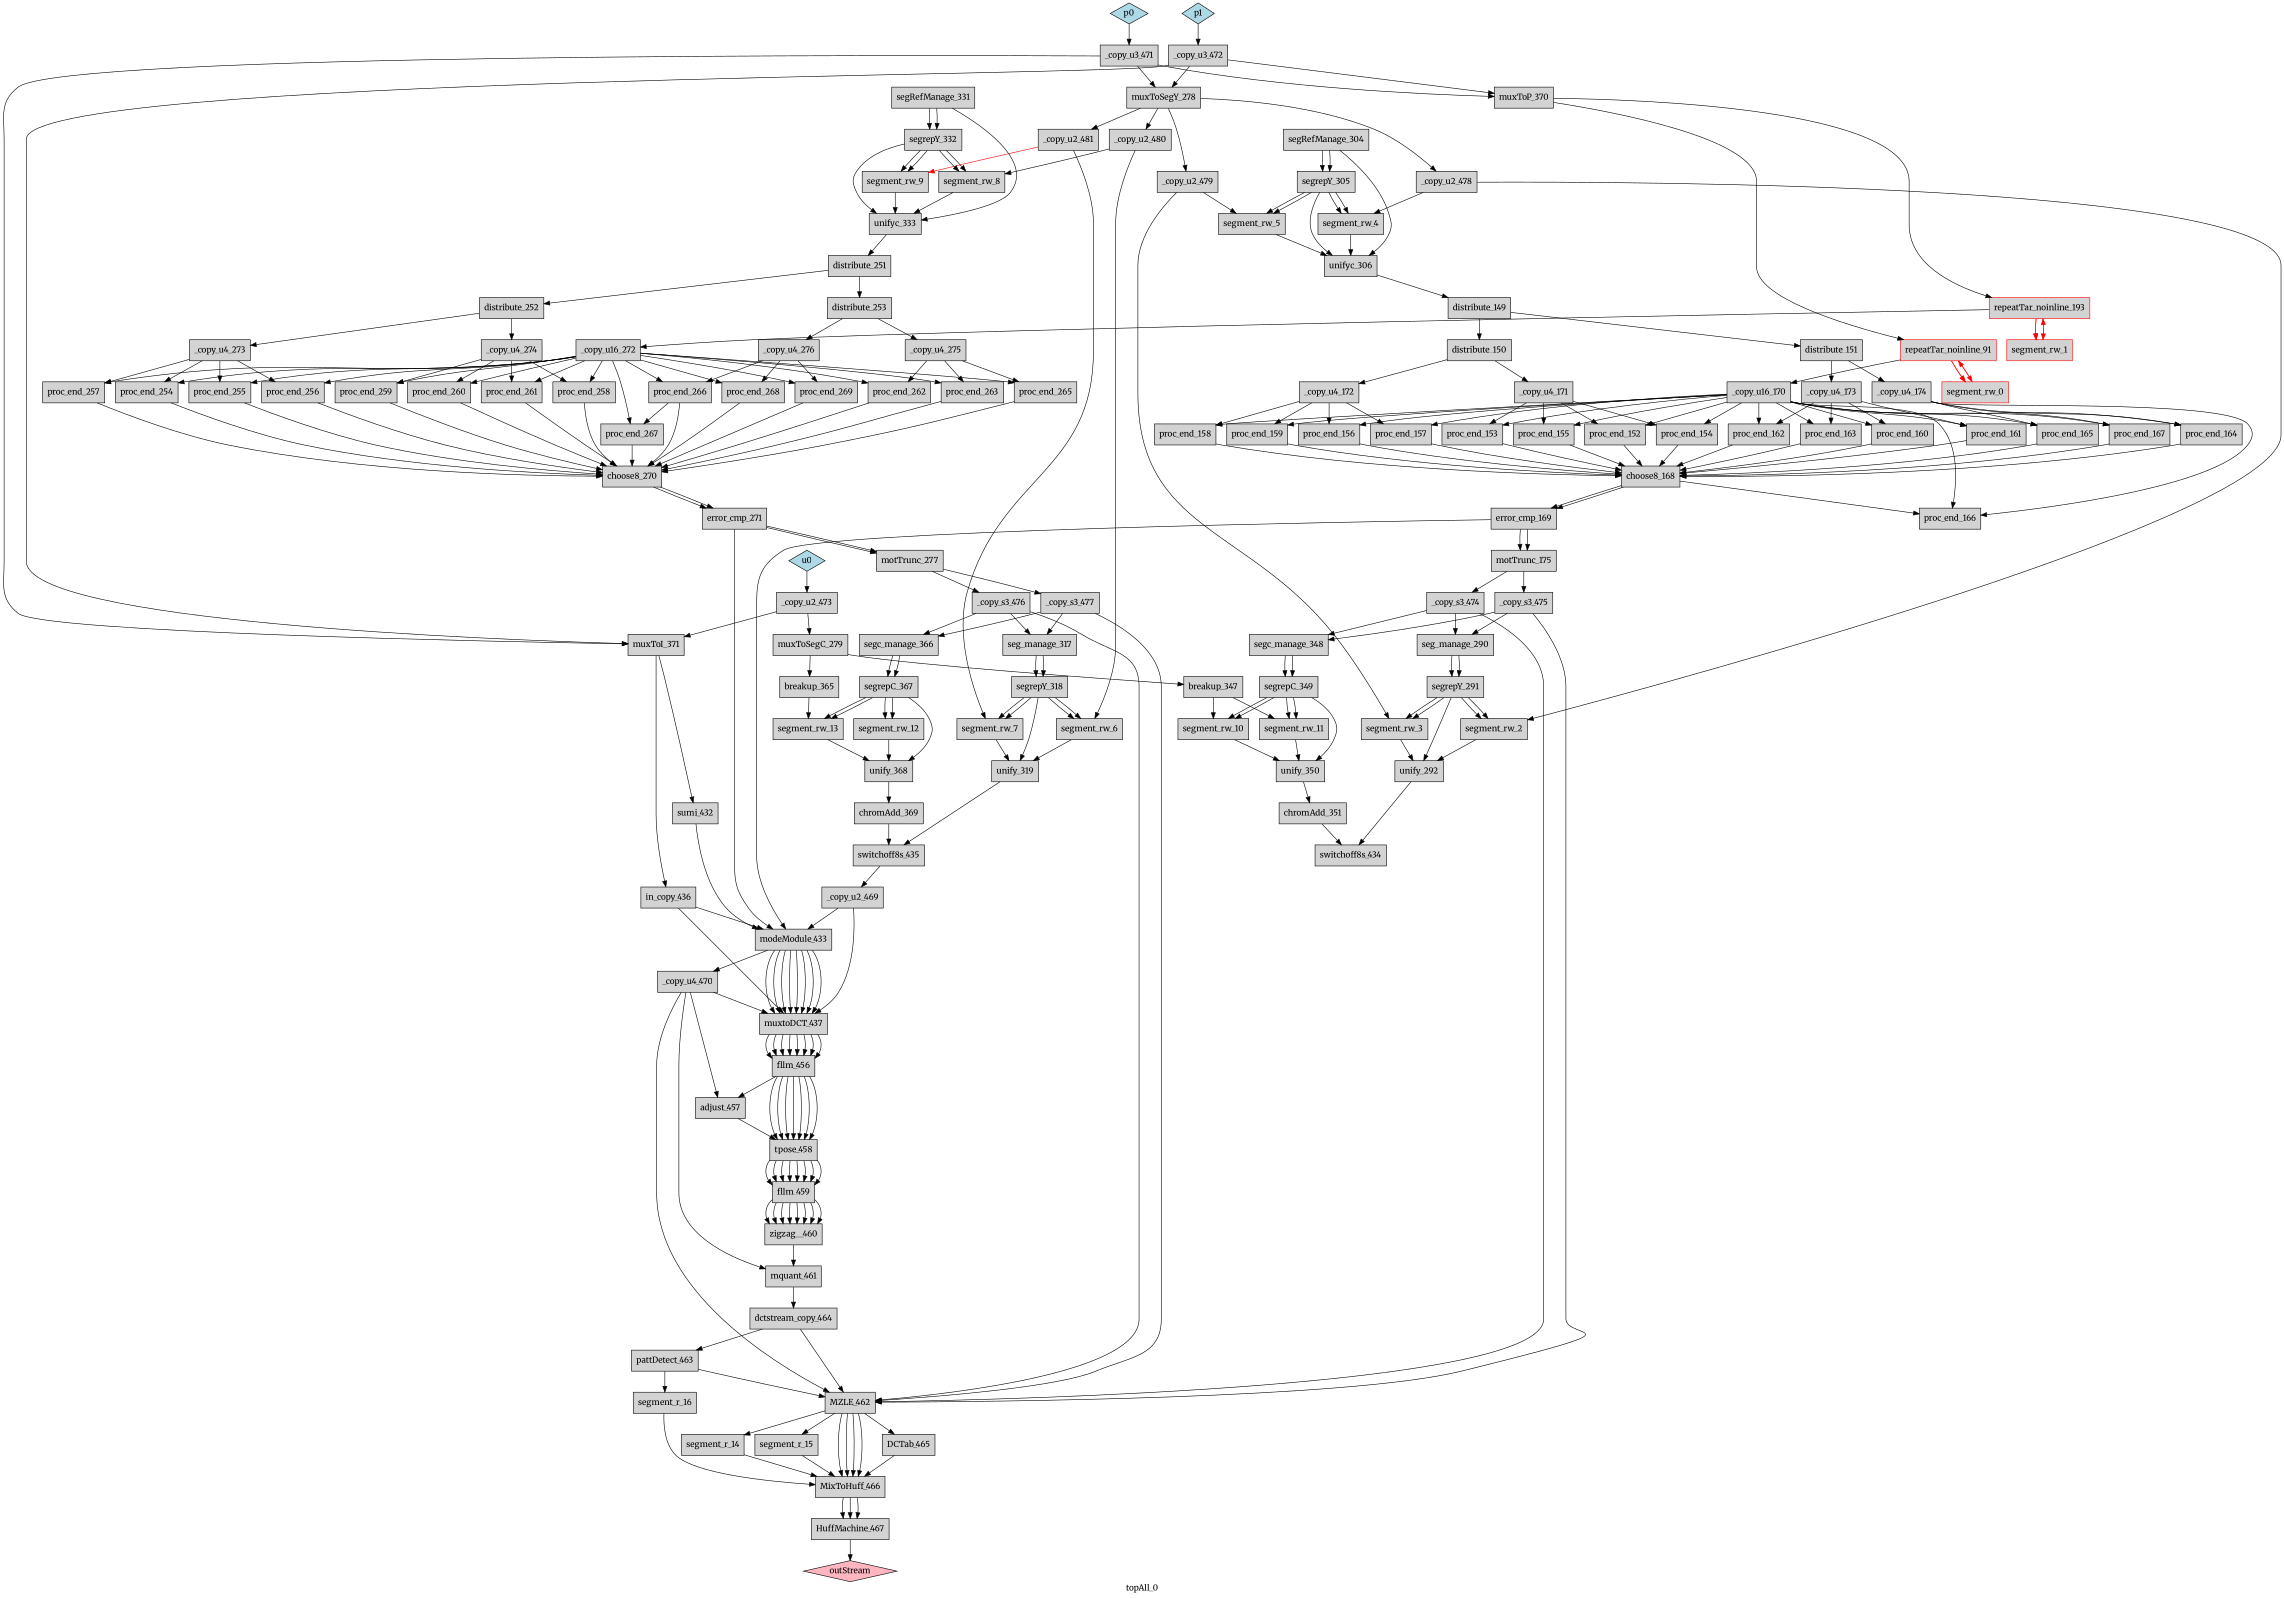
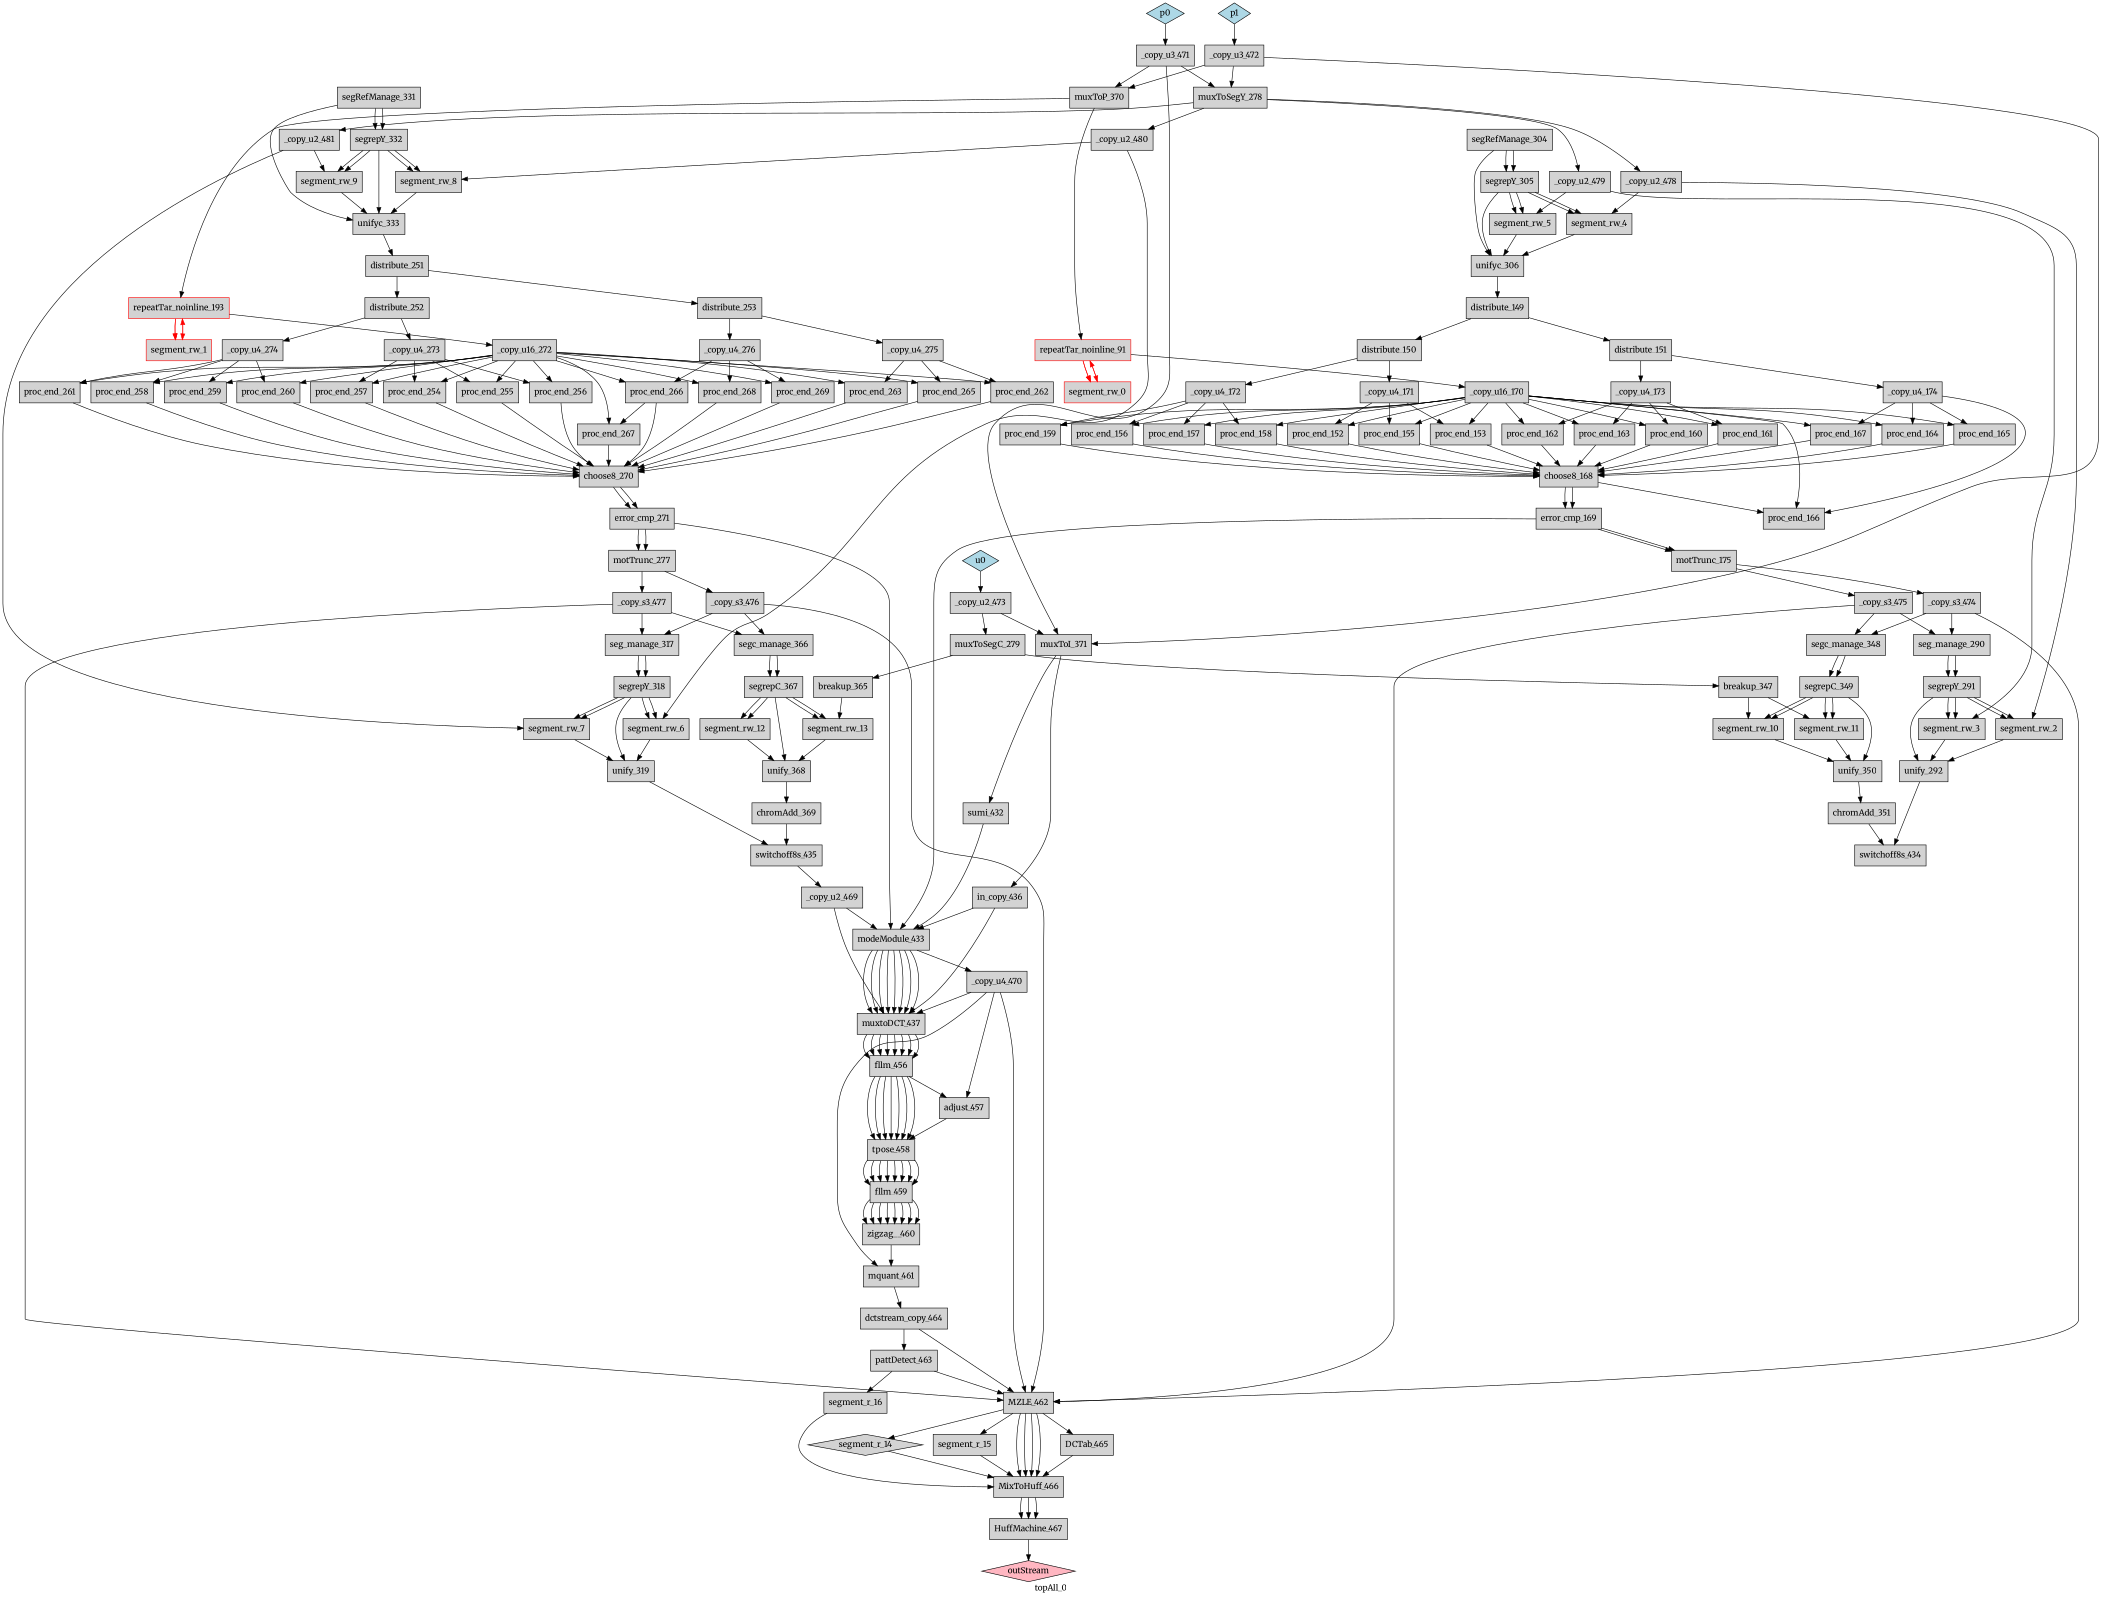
edge "_copy_u2_481" -> "segment_rw_9": color red -> black
node "proc_end_154": removed
node "segment_r_14": shape box -> diamond
